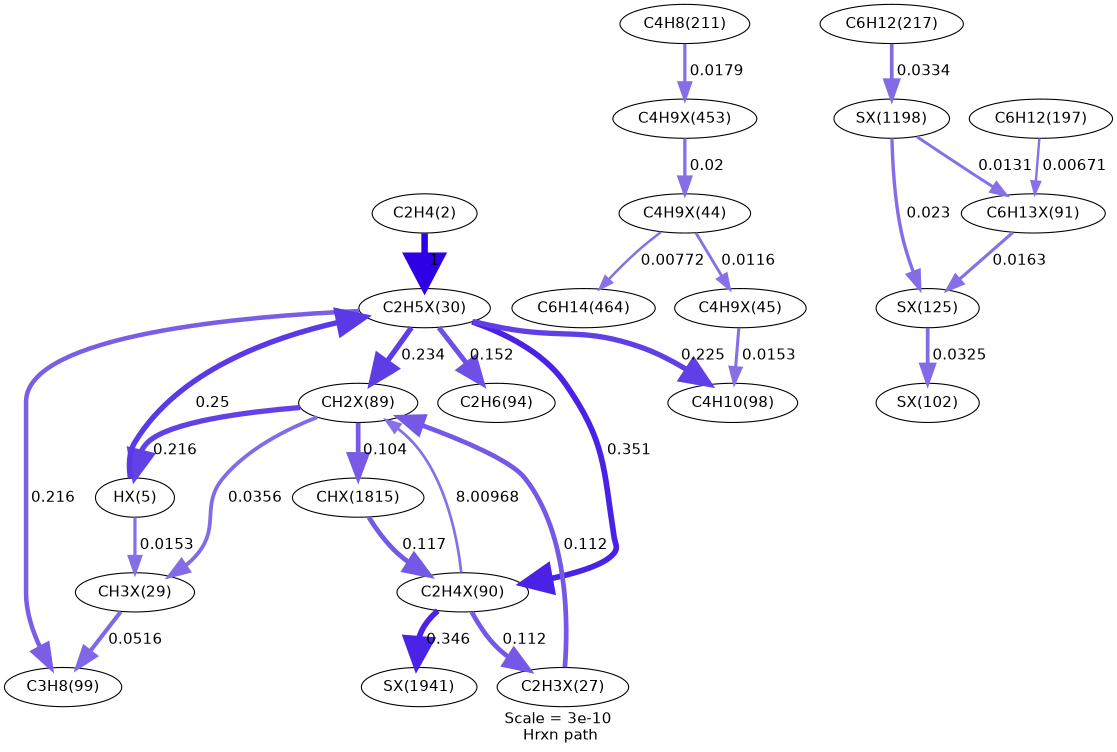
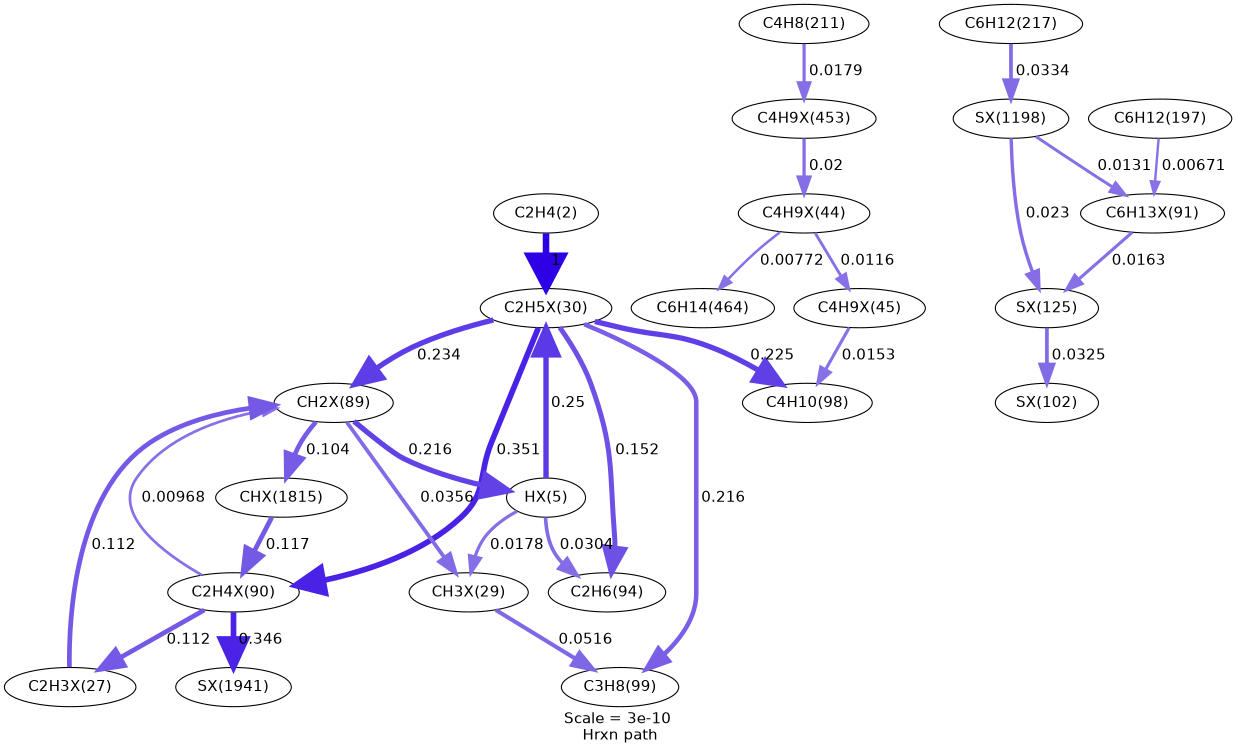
edge "C2H4X(90)" -> "CH2X(89)": label " 8.00968" -> " 0.00968"
edge "HX(5)" -> "C2H6(94)": added, label "0.0304"
edge "HX(5)" -> "CH3X(29)": label " 0.0153" -> " 0.0178"
